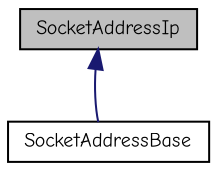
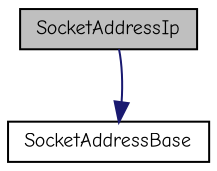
edge "SocketAddressBase" -> "SocketAddressIp": reversed
